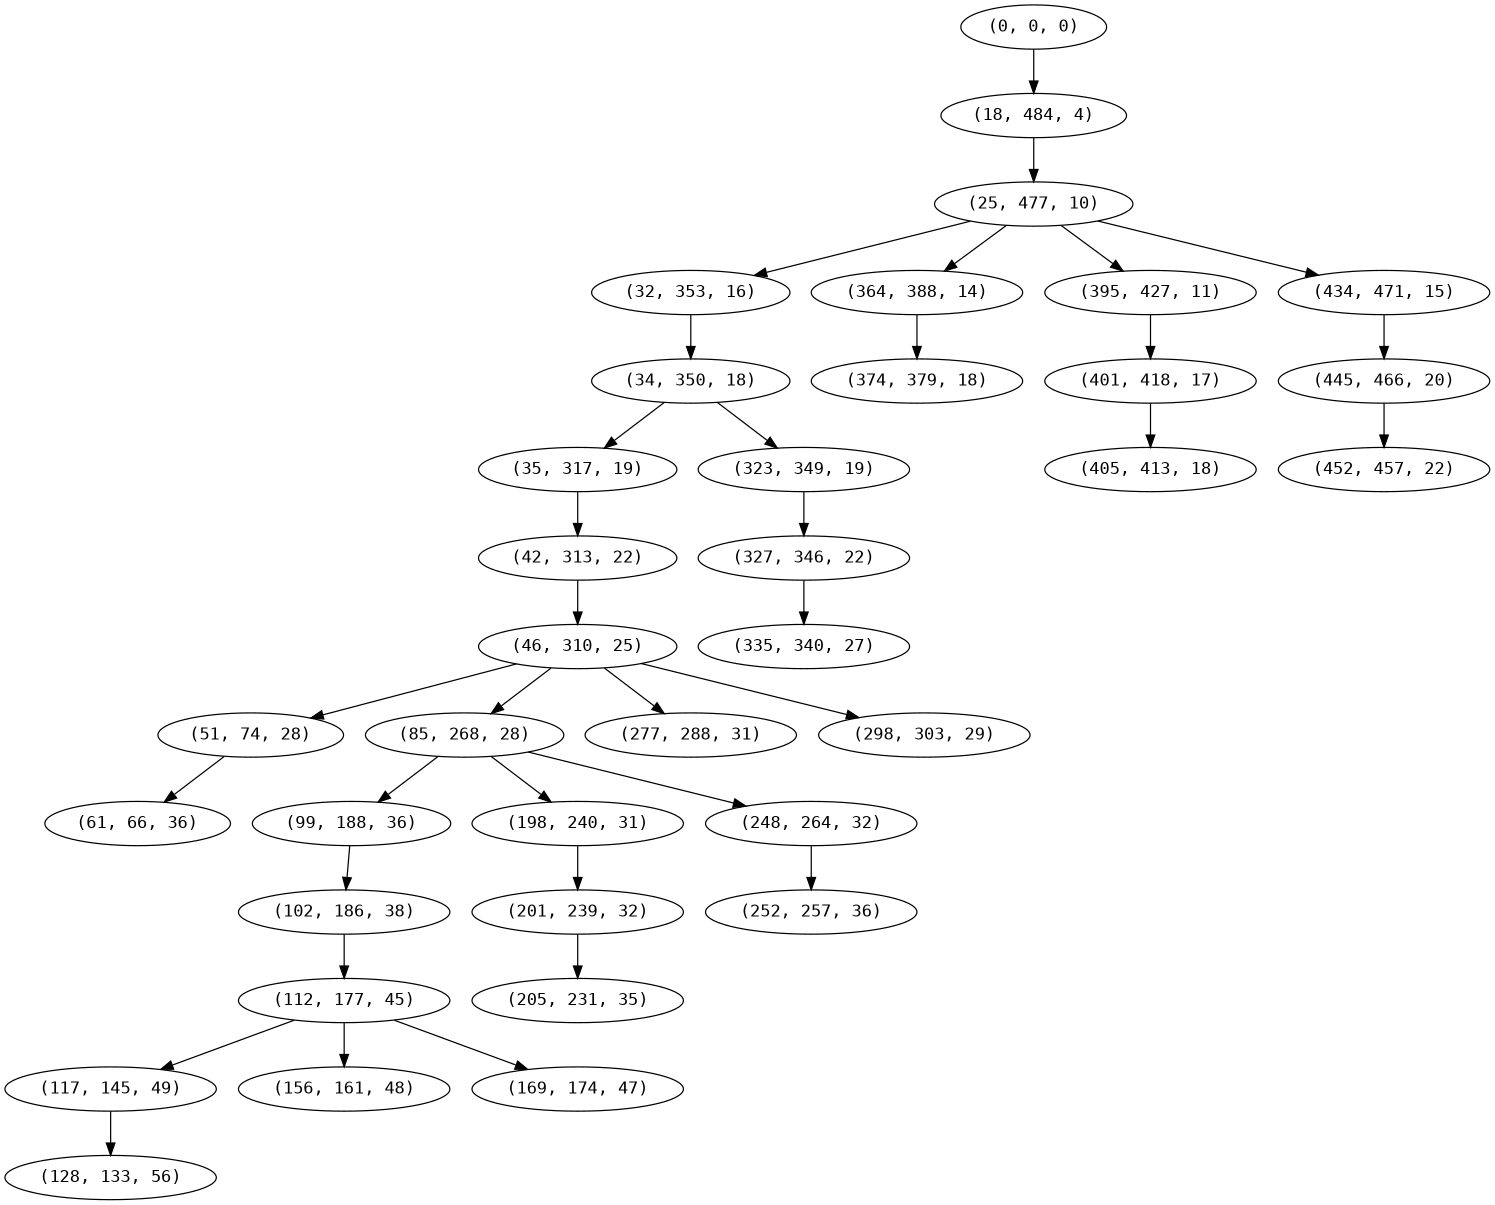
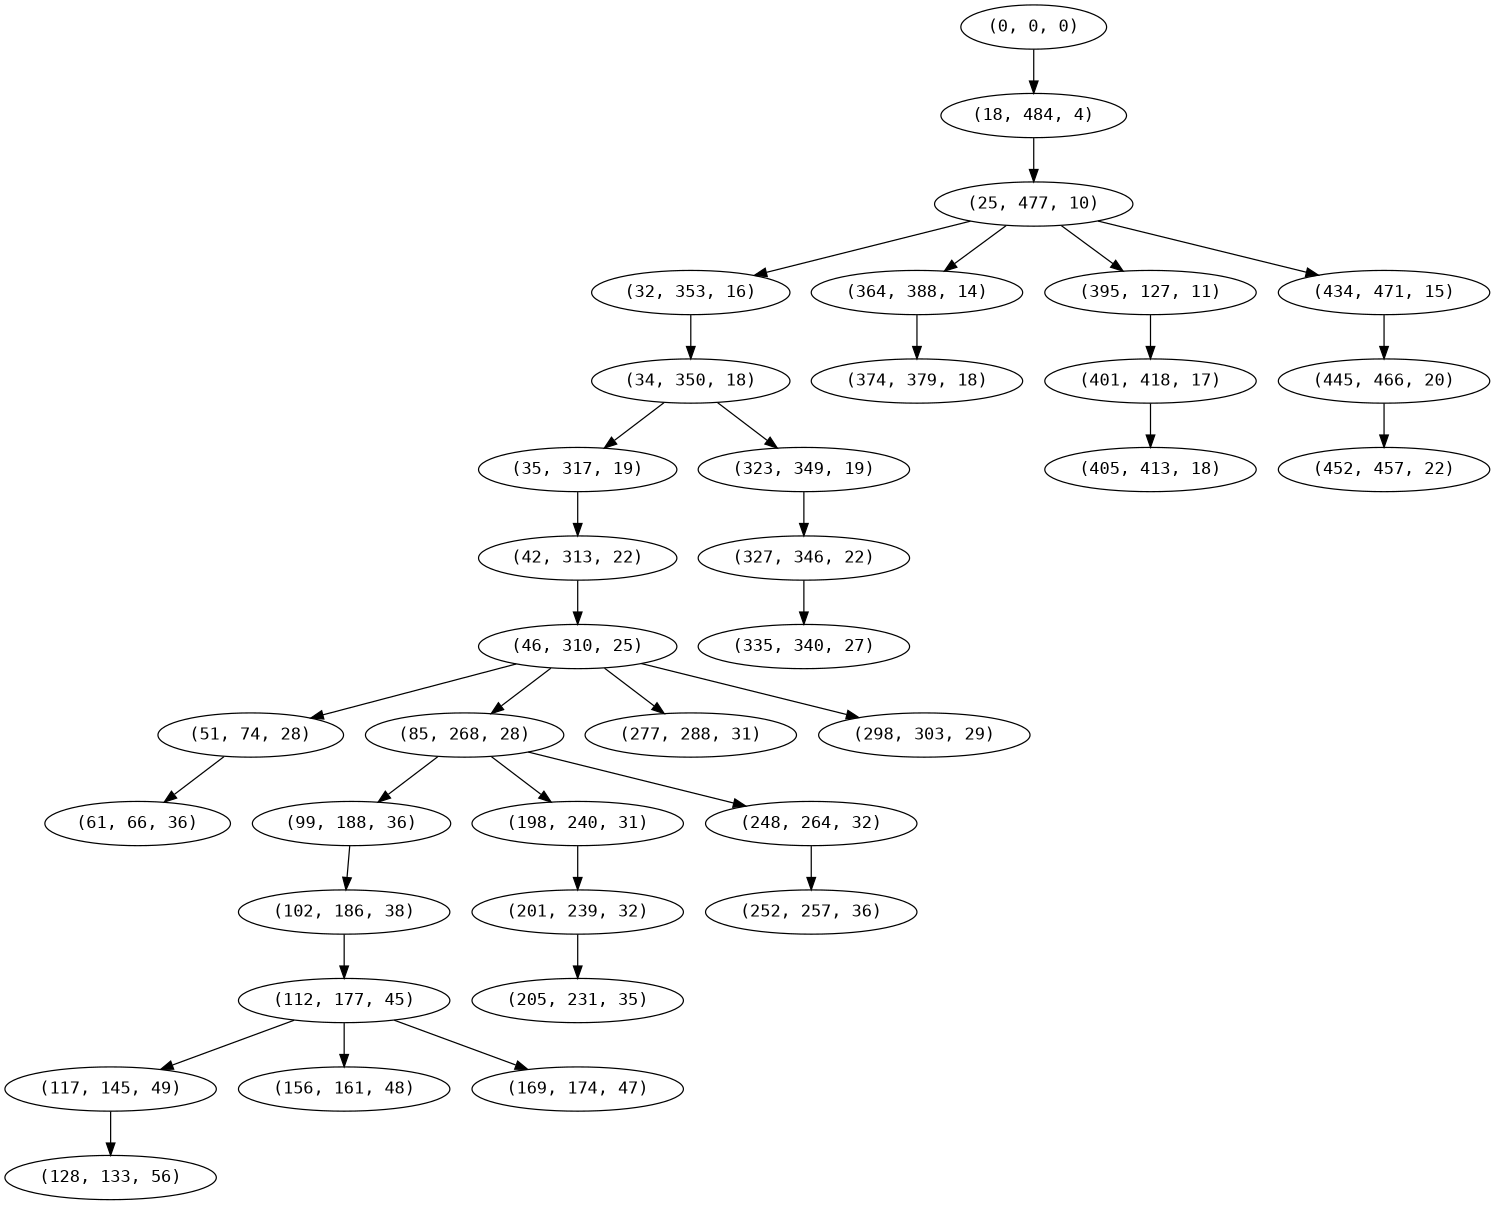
node "(395, 427, 11)": label "(395, 427, 11)" -> "(395, 127, 11)"
